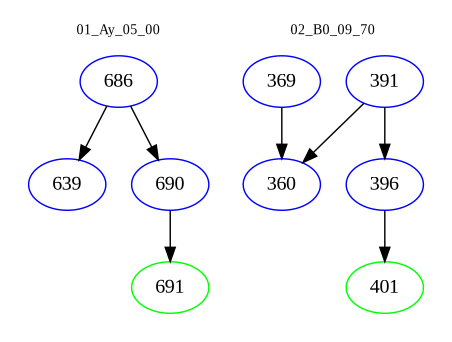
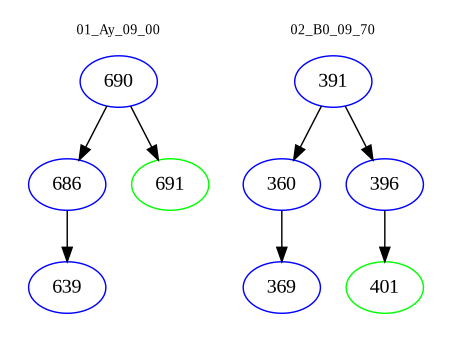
cluster "01_Ay_05_00": label "01_Ay_05_00" -> "01_Ay_09_00"
edge "369" -> "360": reversed
edge "686" -> "690": reversed
